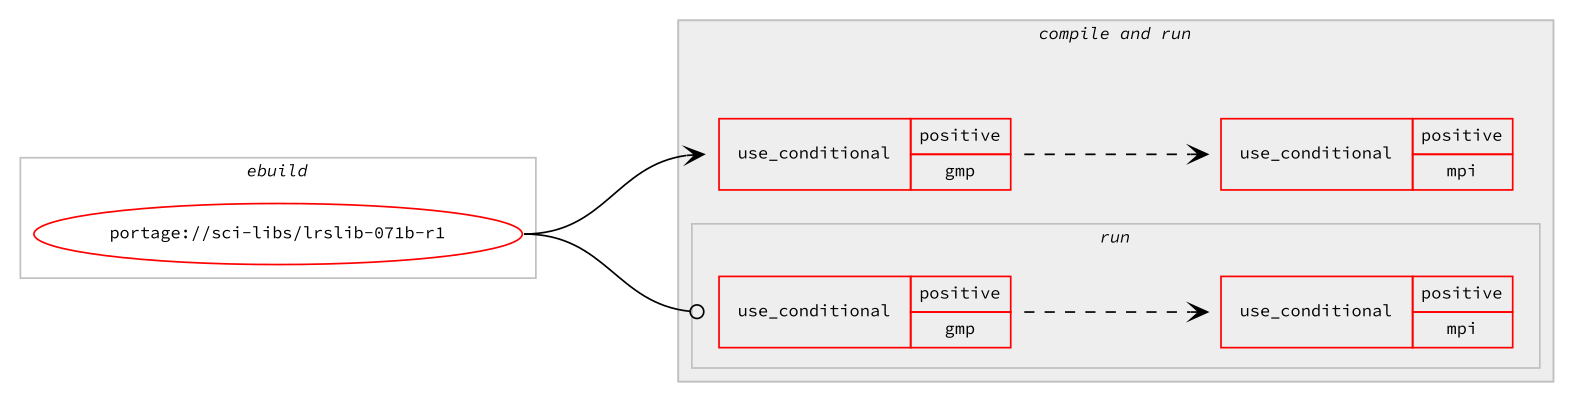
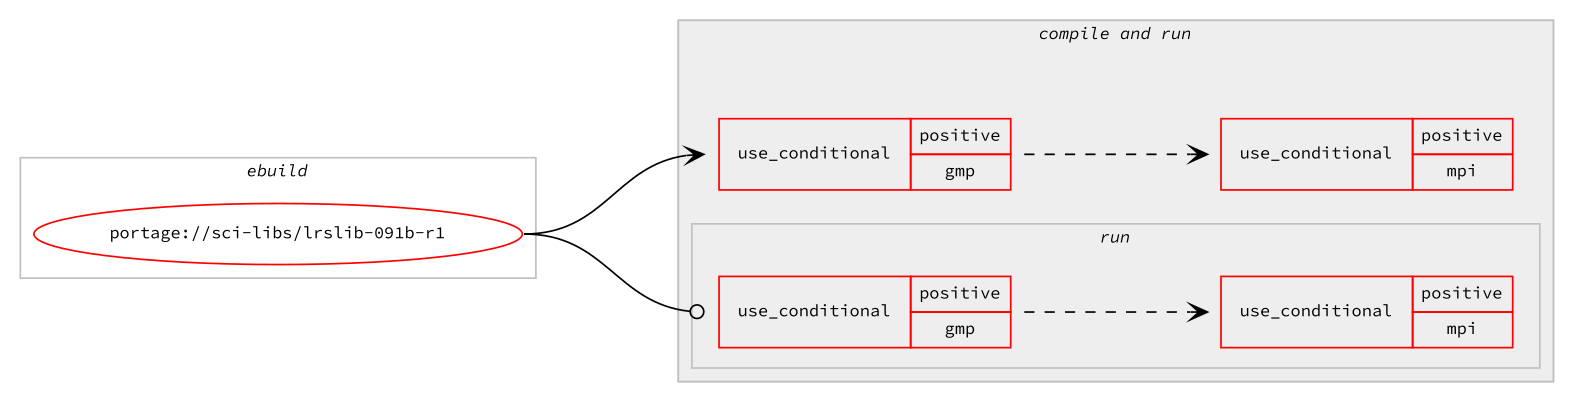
node "portage://sci-libs/lrslib-071b-r1": label "portage://sci-libs/lrslib-071b-r1" -> "portage://sci-libs/lrslib-091b-r1"
